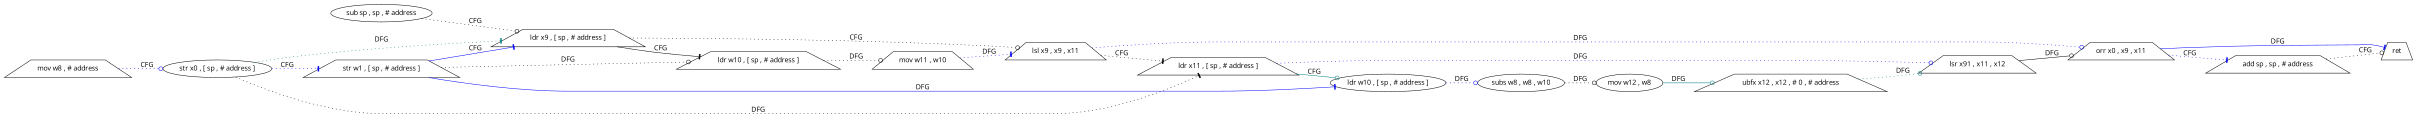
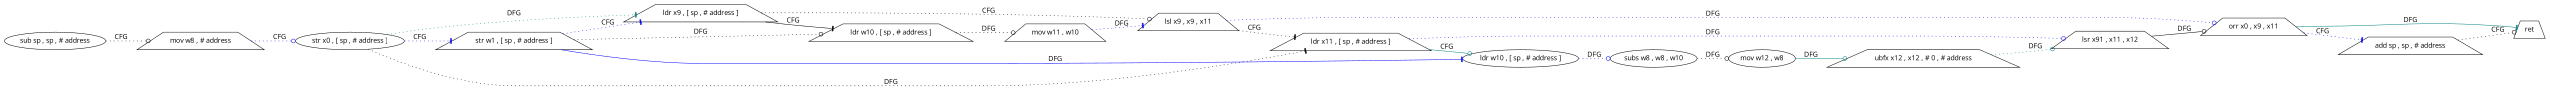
edge "sub sp , sp , # address" -> "ldr x9 , [ sp , # address ]": now "sub sp , sp , # address" -> "mov w8 , # address"
edge "orr x0 , x9 , x11" -> "ret": color blue -> teal
edge "str w1 , [ sp , # address ]" -> "ldr x9 , [ sp , # address ]": style solid -> dotted
